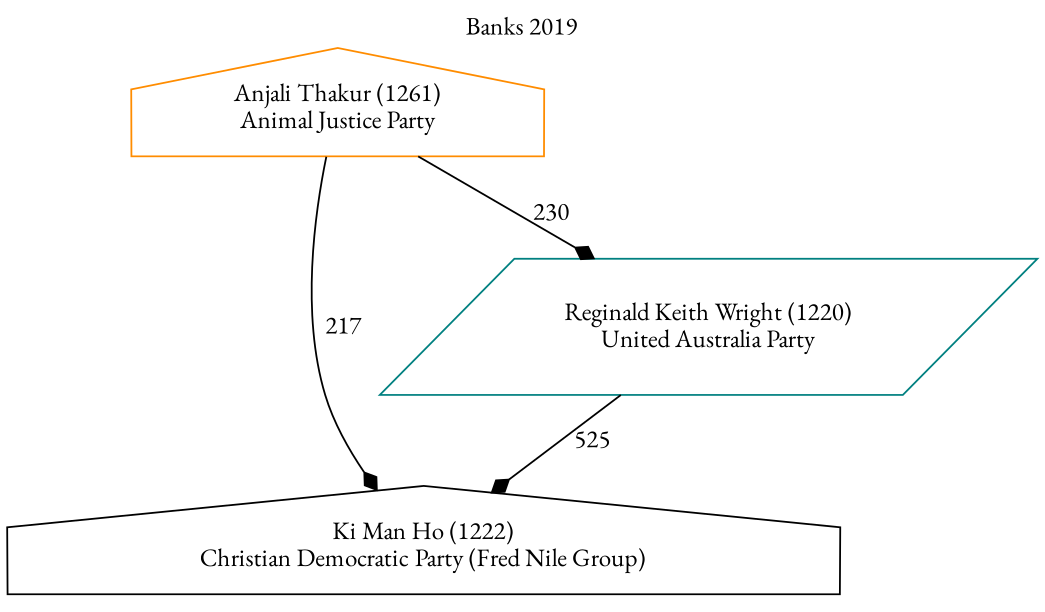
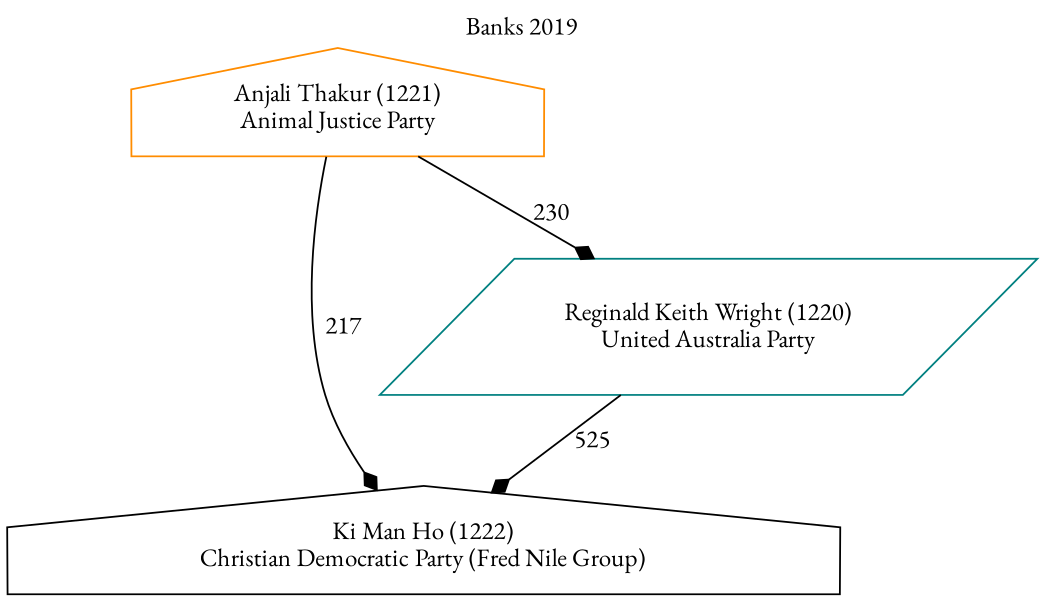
node "Anjali Thakur (1261) Animal Justice Party": label "Anjali Thakur (1261) Animal Justice Party" -> "Anjali Thakur (1221) Animal Justice Party"
